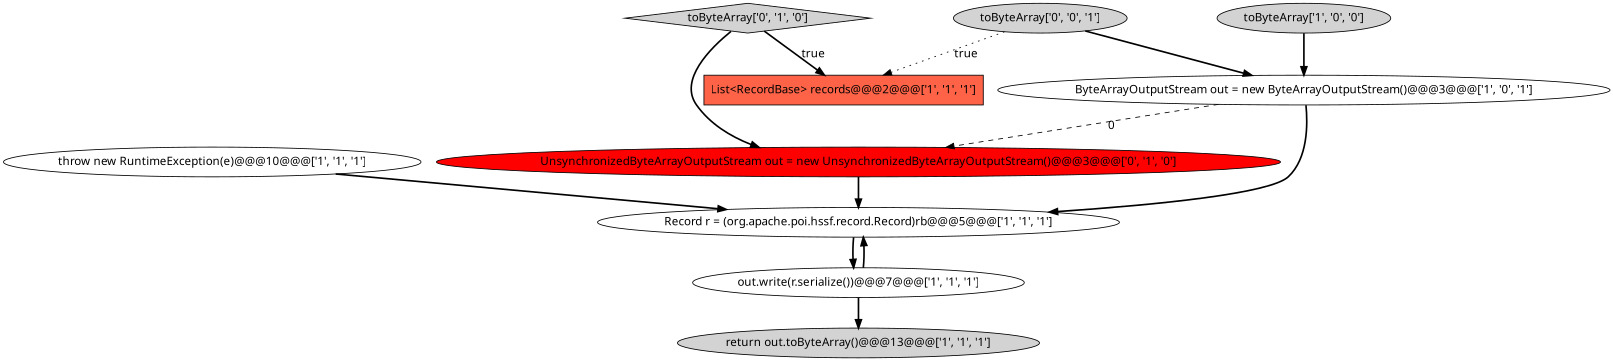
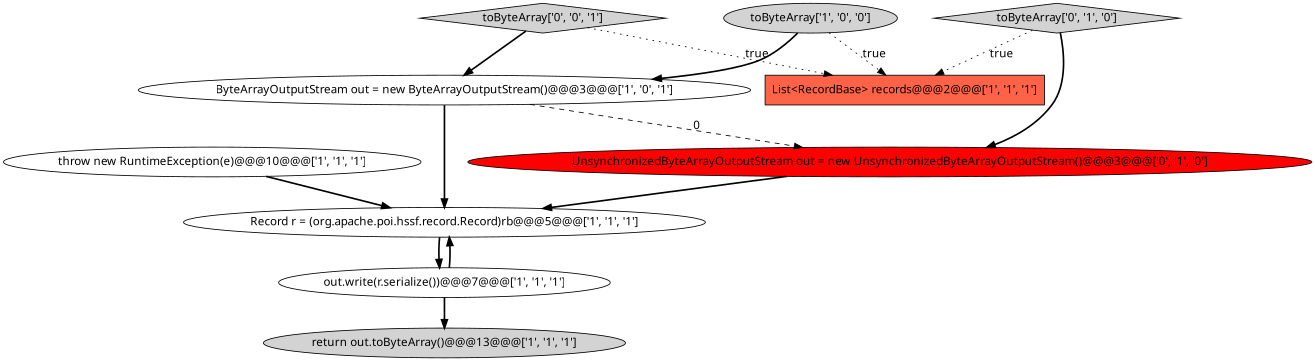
node "toByteArray['0', '0', '1']": shape ellipse -> diamond
edge "toByteArray['0', '1', '0']" -> "List<RecordBase> records@@@2@@@['1', '1', '1']": style bold -> dotted
edge "toByteArray['1', '0', '0']" -> "List<RecordBase> records@@@2@@@['1', '1', '1']": added, label "true"
